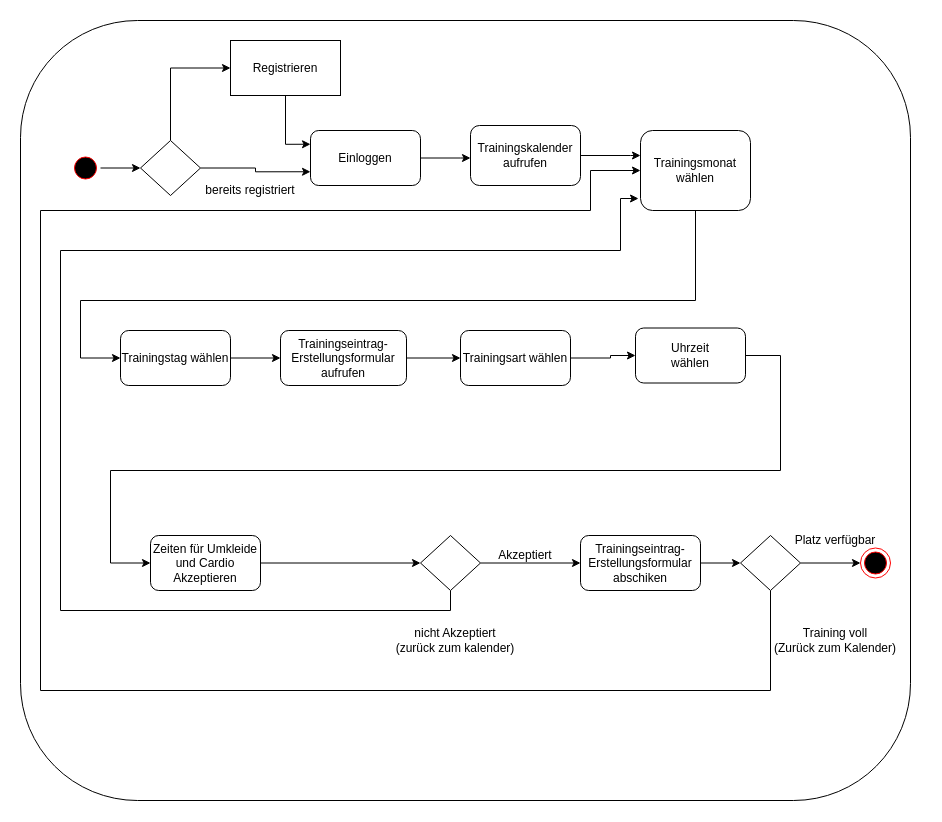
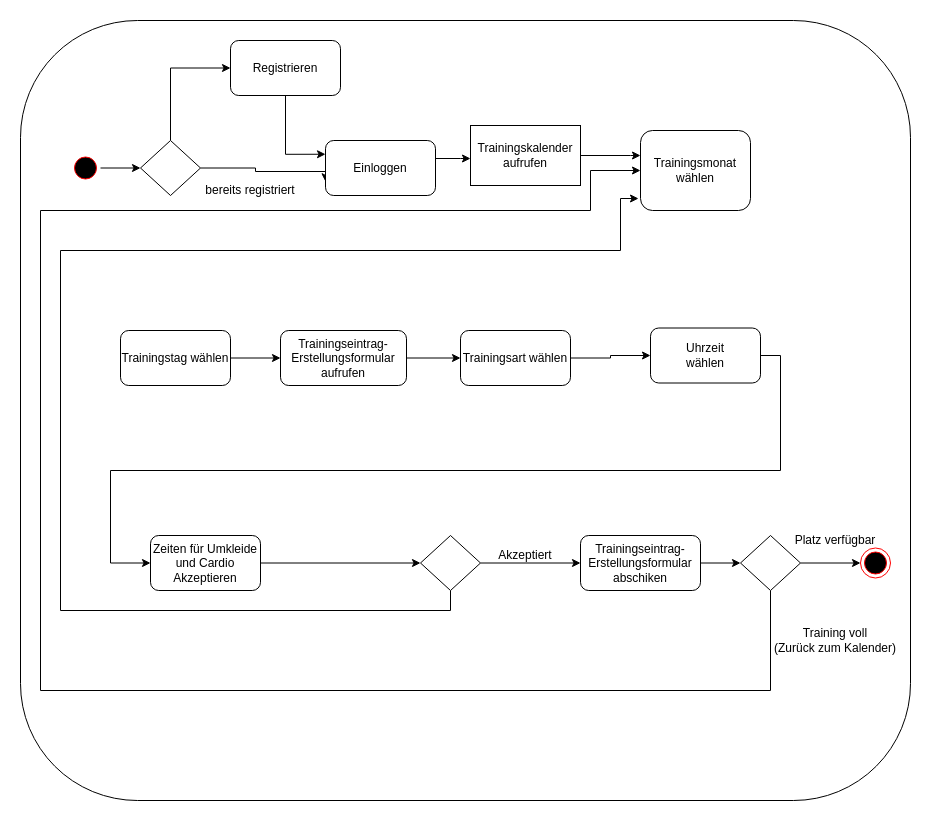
node "Registrieren": shape rectangle -> rounded rectangle
node "Trainingskalender aufrufen": shape rounded rectangle -> rectangle
node "Einloggen": moved (366, 158) -> (381, 168)
edge "Trainingsmonat wählen" -> "Trainingstag wählen": removed
node "Uhrzeit wählen": moved (691, 356) -> (706, 356)
node "nicht Akzeptiert (zurück zum kalender)": removed
